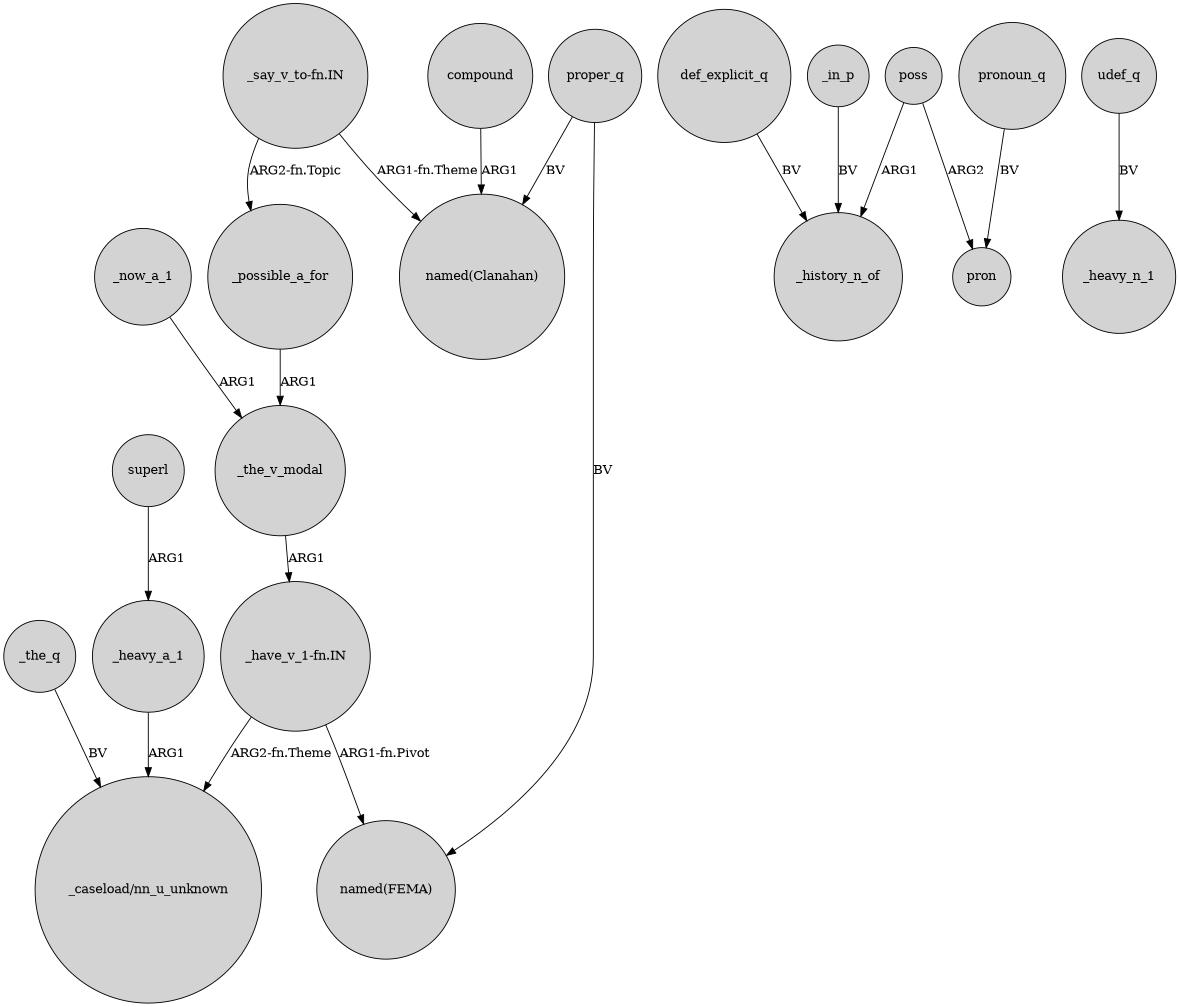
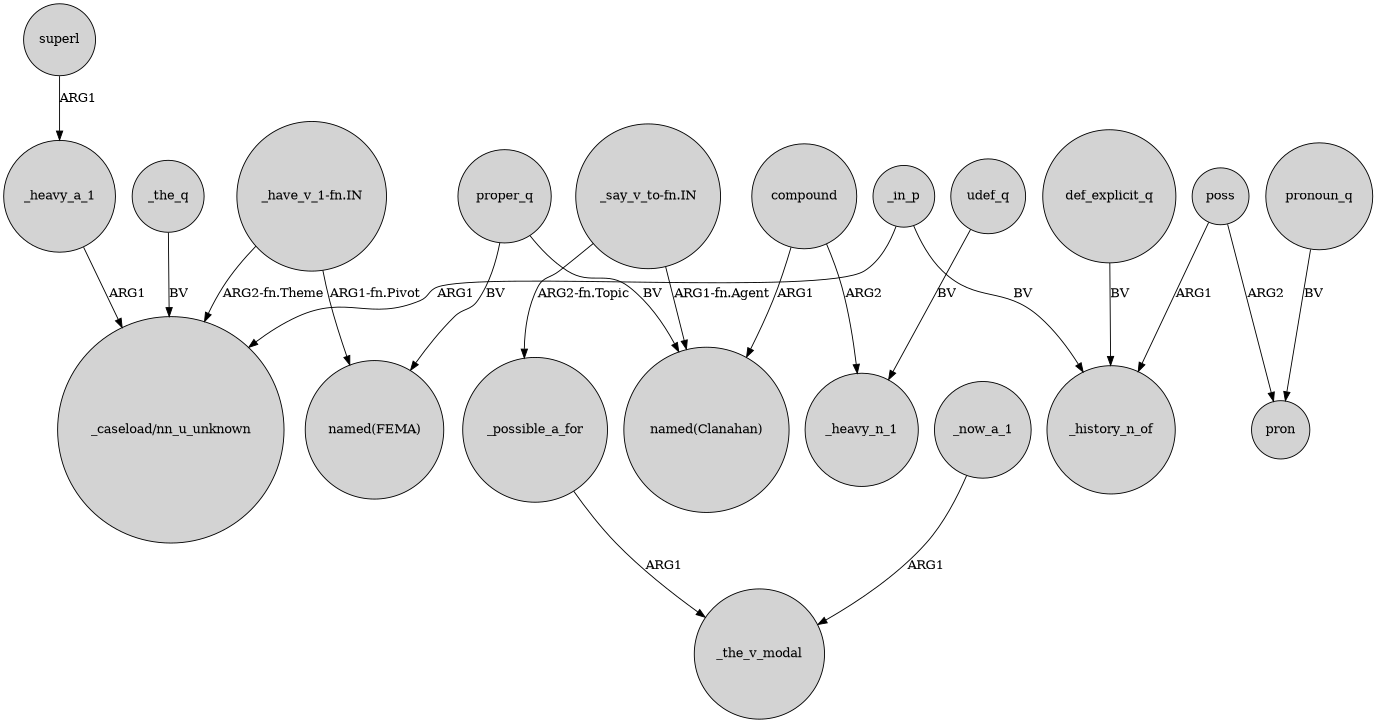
edge "_say_v_to-fn.IN" -> "named(Clanahan)": label "ARG1-fn.Theme" -> "ARG1-fn.Agent"
edge "_in_p" -> "_caseload/nn_u_unknown": added, label "ARG1"
edge "compound" -> "_heavy_n_1": added, label "ARG2"
edge "_the_v_modal" -> "_have_v_1-fn.IN": removed, label "ARG1"
